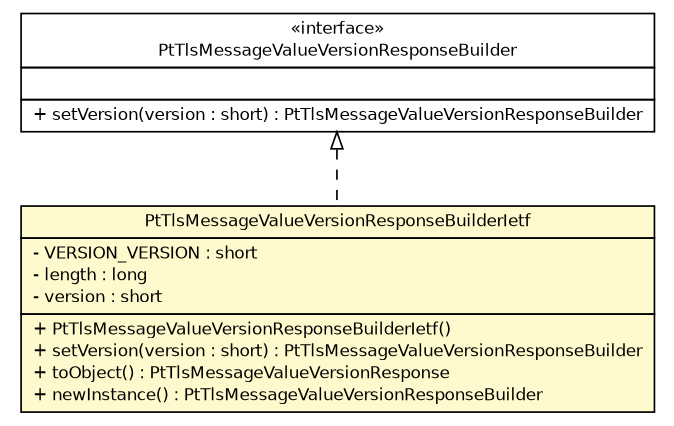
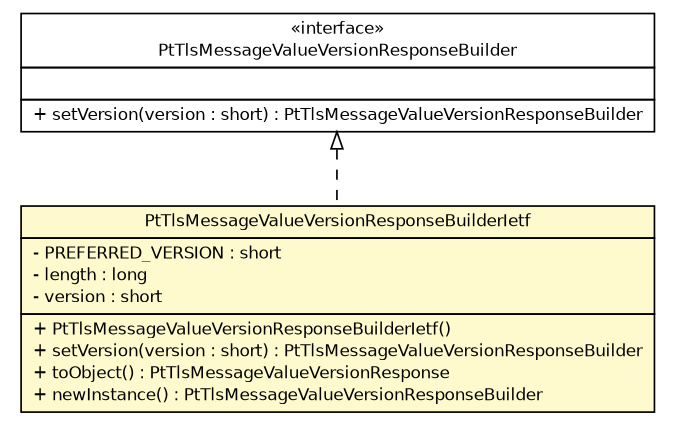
node "PtTlsMessageValueVersionResponseBuilderIetf": text "- VERSION_VERSION : short" -> "- PREFERRED_VERSION : short"
